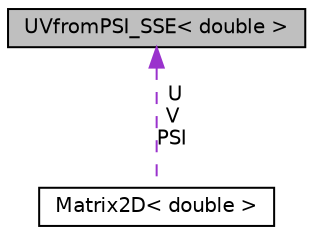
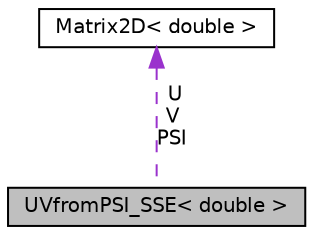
edge "Matrix2D< double >" -> "UVfromPSI_SSE< double >": reversed
